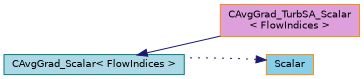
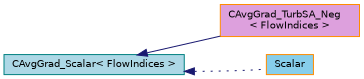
node "CAvgGrad_TurbSA_Scalar < FlowIndices >": label "CAvgGrad_TurbSA_Scalar < FlowIndices >" -> "CAvgGrad_TurbSA_Neg < FlowIndices >"
edge "CAvgGrad_Scalar< FlowIndices >" -> "Scalar": reversed
